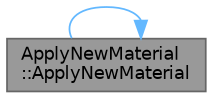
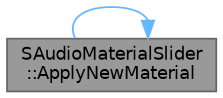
node "ApplyNewMaterial ::ApplyNewMaterial": label "ApplyNewMaterial ::ApplyNewMaterial" -> "SAudioMaterialSlider ::ApplyNewMaterial"
